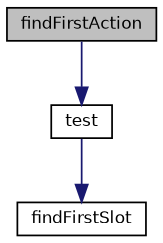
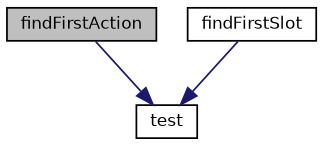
edge "test" -> "findFirstSlot": reversed
